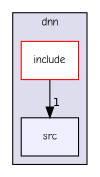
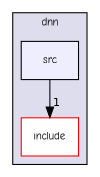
edge "include" -> "src": reversed
